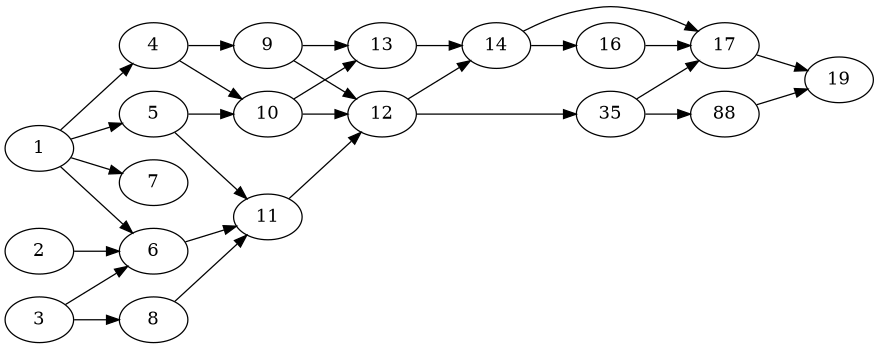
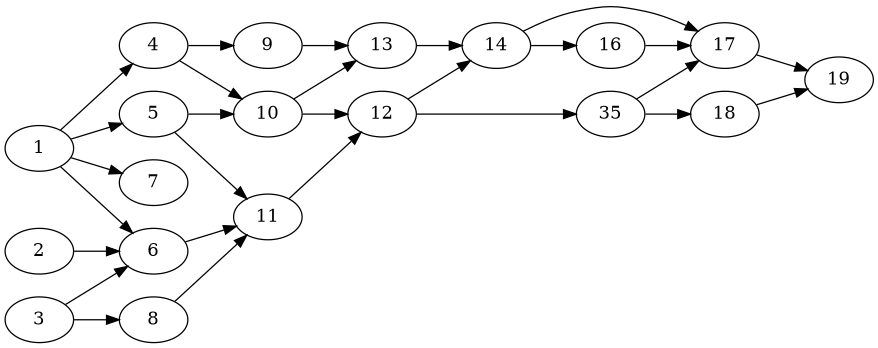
edge "9" -> "12": removed
node "88": label "88" -> "18"
